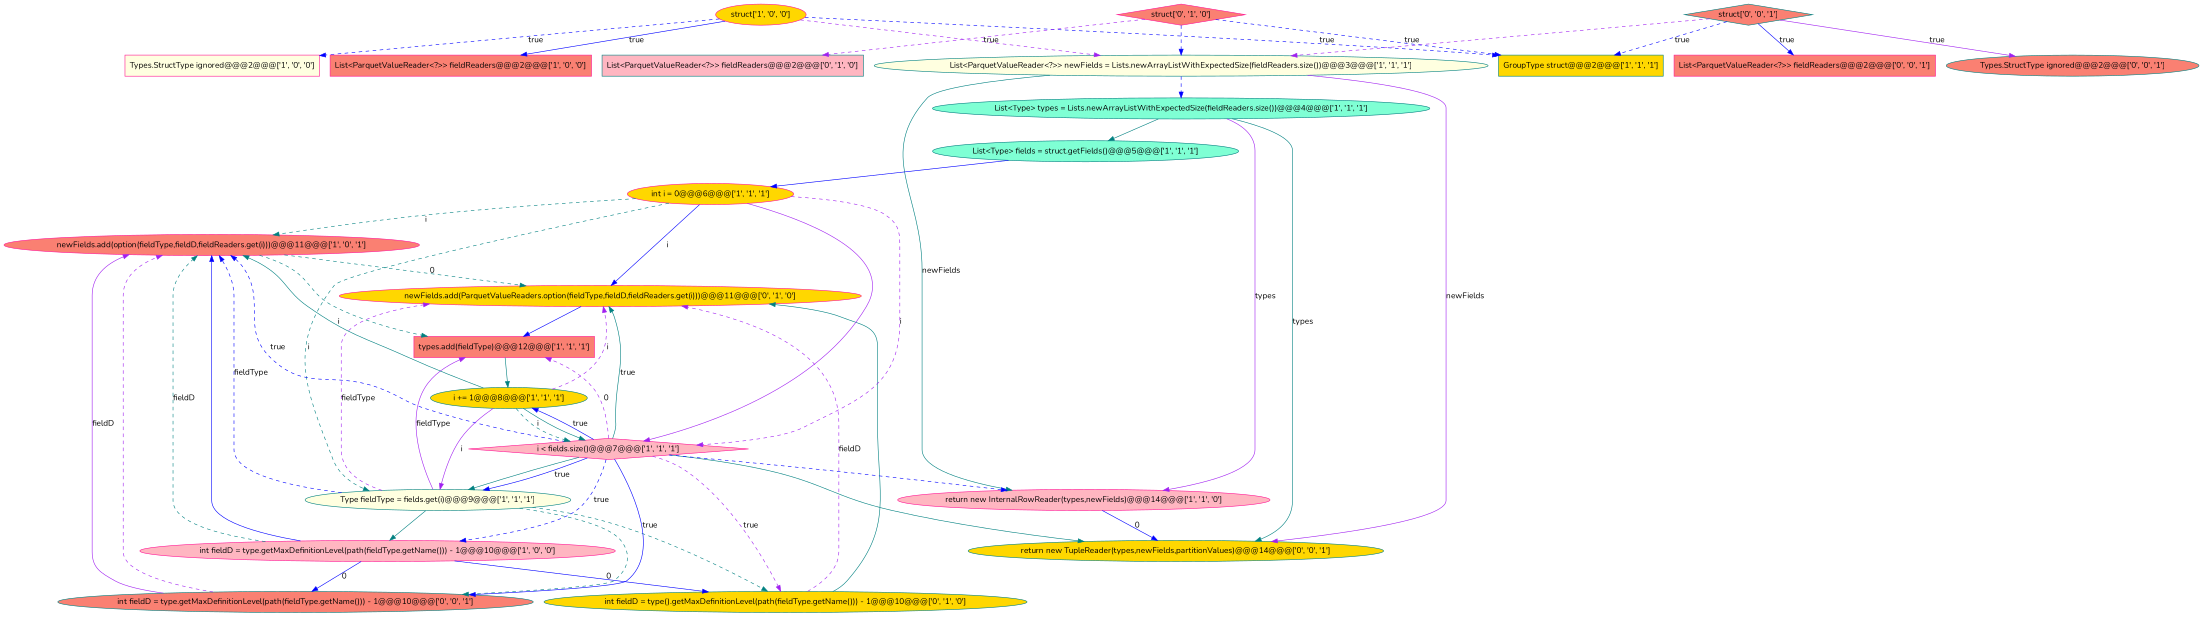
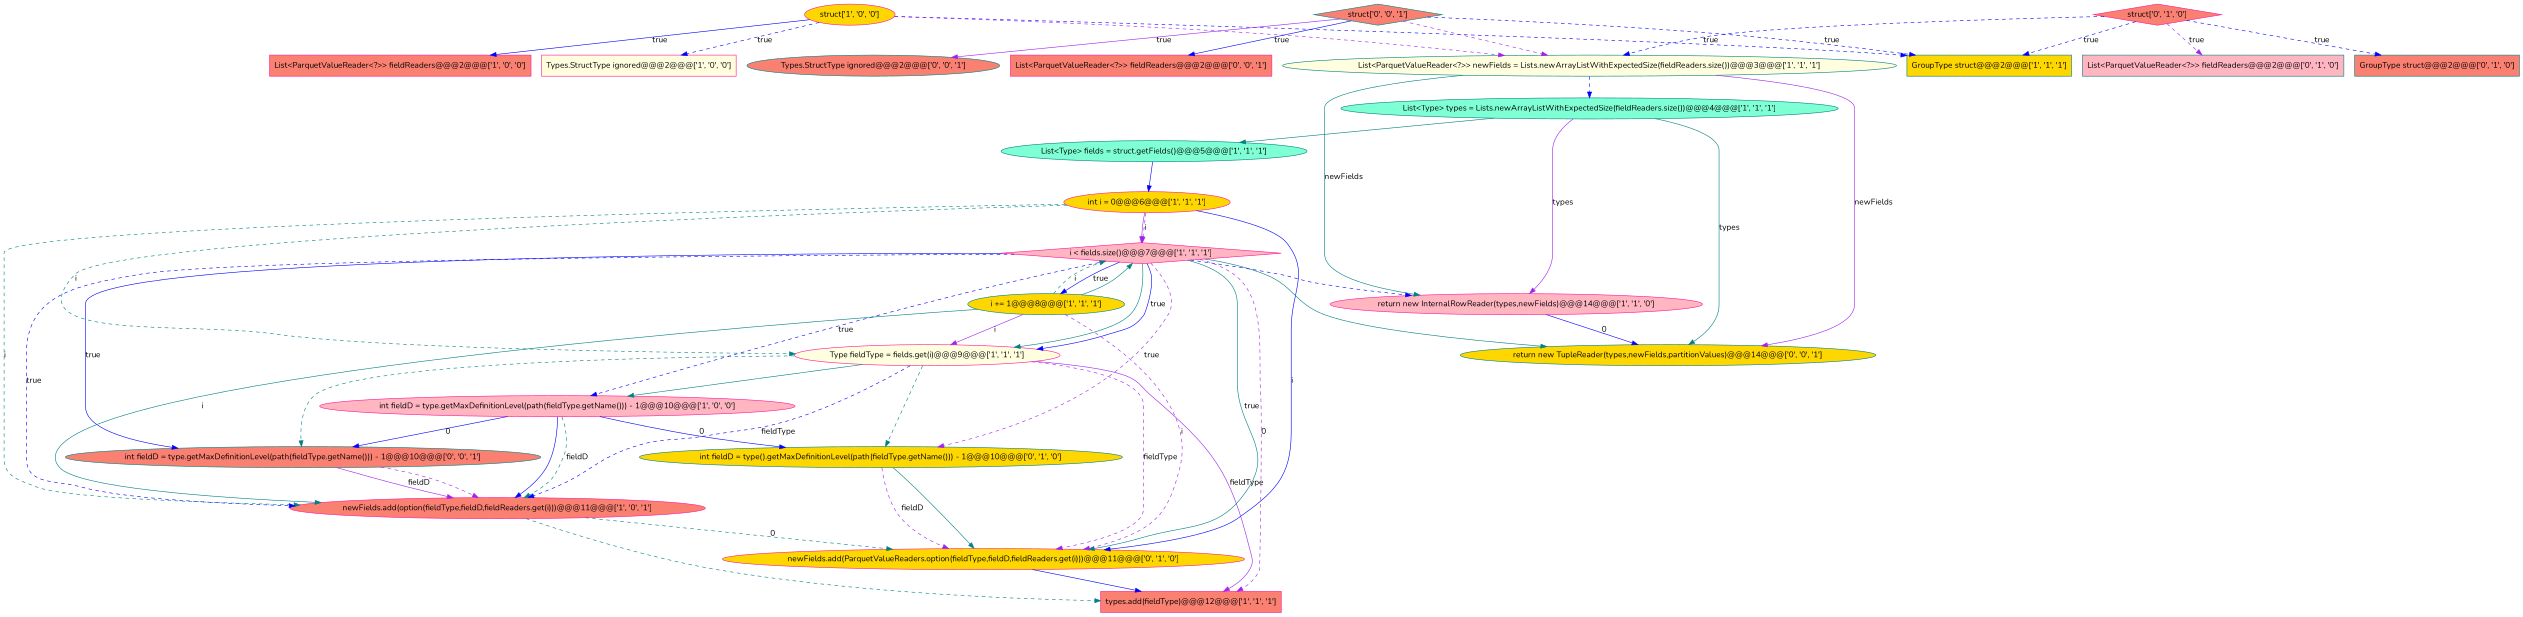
node "GroupType struct@@@2@@@['0', '1', '0']": added
edge "types.add(fieldType)@@@12@@@['1', '1', '1']" -> "i += 1@@@8@@@['1', '1', '1']": removed
node "Type fieldType = fields.get(i)@@@9@@@['1', '1', '1']": color teal -> deeppink
